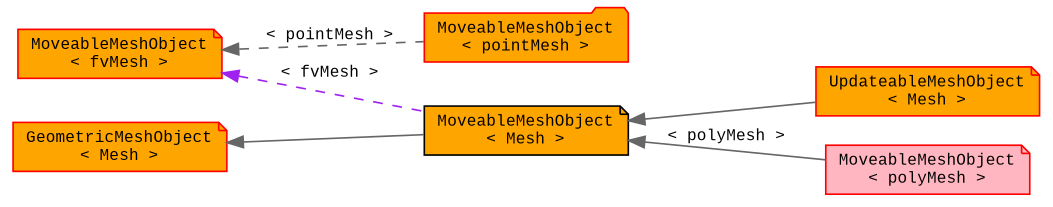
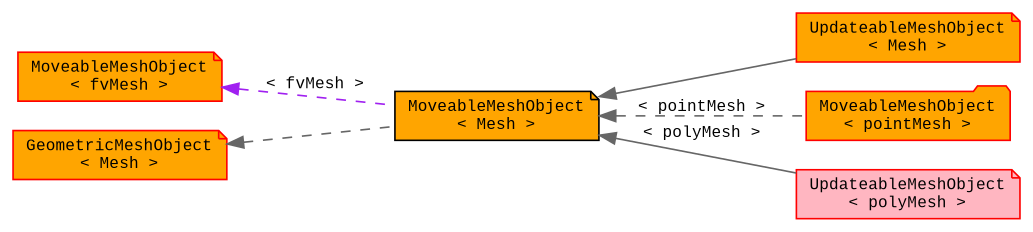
edge "MoveableMeshObject < pointMesh >" -> "MoveableMeshObject < fvMesh >": now "MoveableMeshObject < pointMesh >" -> "MoveableMeshObject < Mesh >"
edge "MoveableMeshObject < Mesh >" -> "GeometricMeshObject < Mesh >": style solid -> dashed
node "MoveableMeshObject < polyMesh >": label "MoveableMeshObject < polyMesh >" -> "UpdateableMeshObject < polyMesh >"
